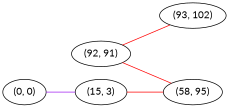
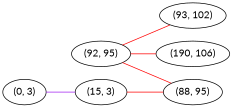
node "(92, 91)": label "(92, 91)" -> "(92, 95)"
node "(190, 106)": added
node "(0, 0)": label "(0, 0)" -> "(0, 3)"
node "(58, 95)": label "(58, 95)" -> "(88, 95)"
